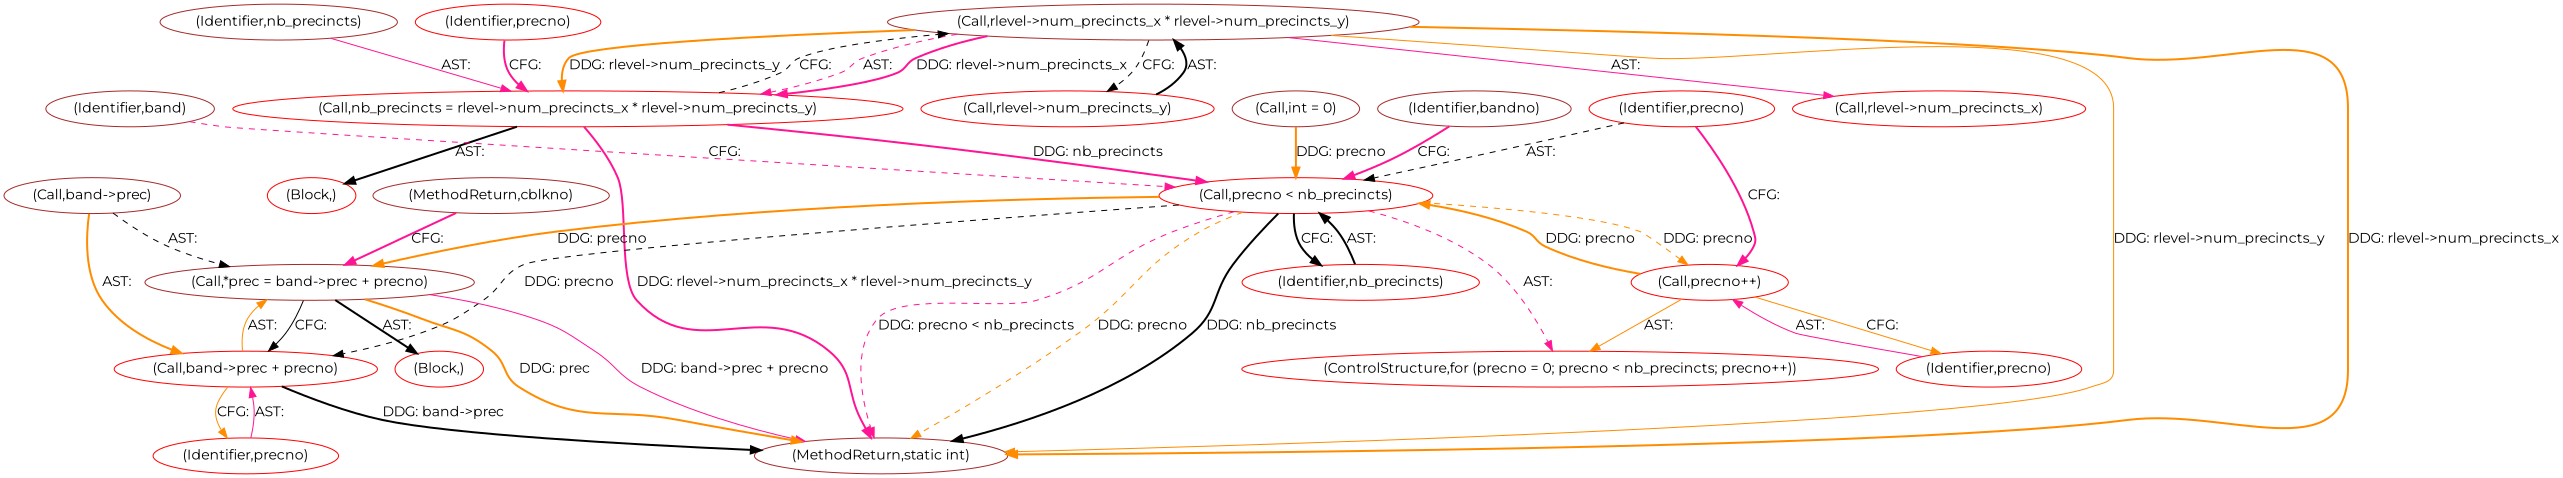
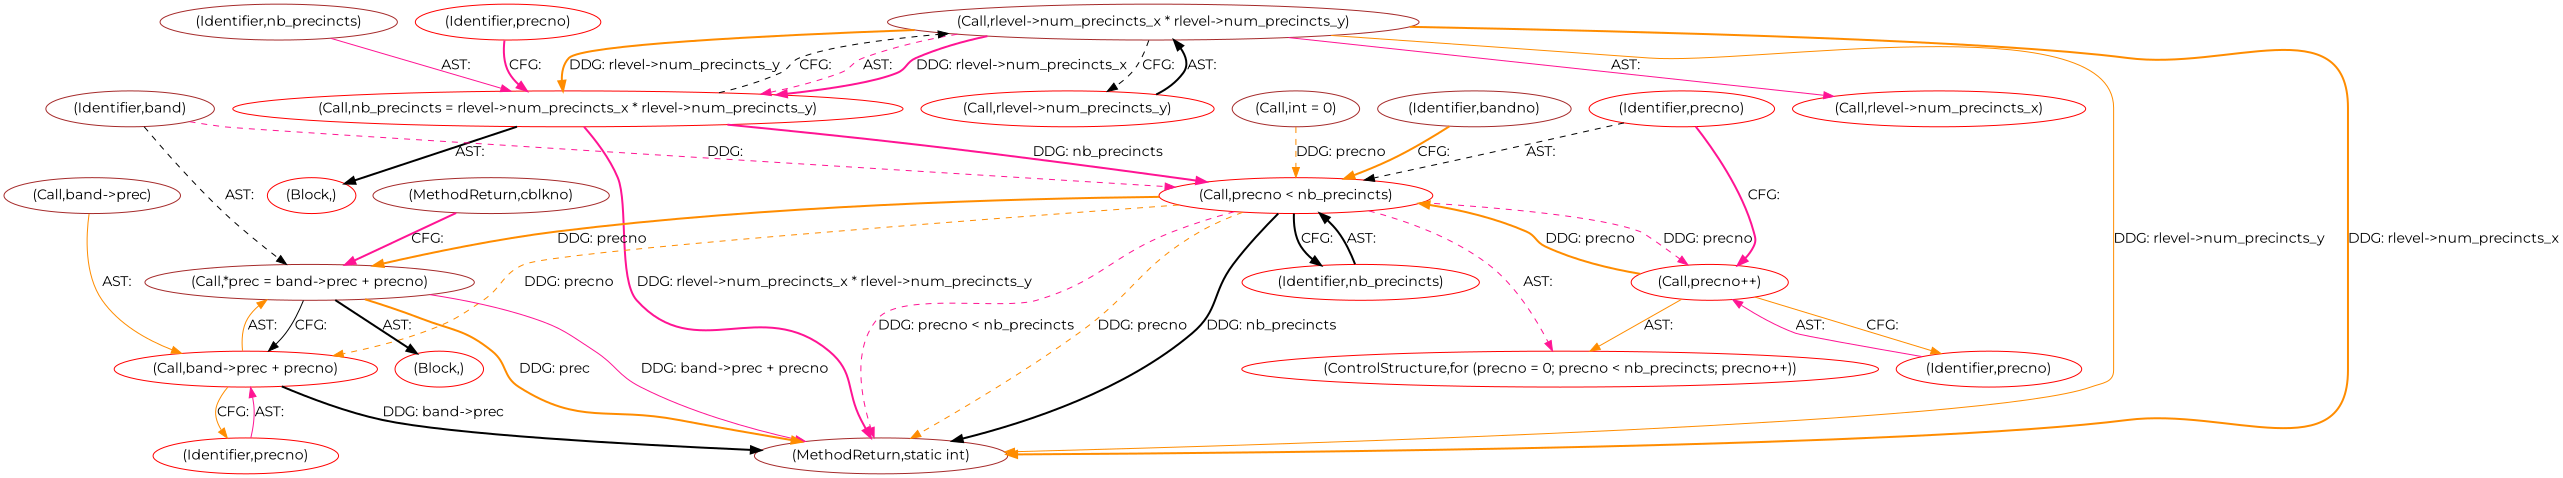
edge "(Call,int = 0)" -> "(Call,precno < nb_precincts)": style bold -> dashed
edge "(Identifier,band)" -> "(Call,precno < nb_precincts)": label "CFG: " -> "DDG: "
edge "(Identifier,bandno)" -> "(Call,precno < nb_precincts)": color deeppink -> darkorange
edge "(Call,precno < nb_precincts)" -> "(Call,precno++)": color darkorange -> deeppink
edge "(Call,precno < nb_precincts)" -> "(Call,band->prec + precno)": color black -> darkorange
edge "(Call,band->prec)" -> "(Call,*prec = band->prec + precno)": now "(Identifier,band)" -> "(Call,*prec = band->prec + precno)"
edge "(Call,band->prec)" -> "(Call,band->prec + precno)": style bold -> solid
